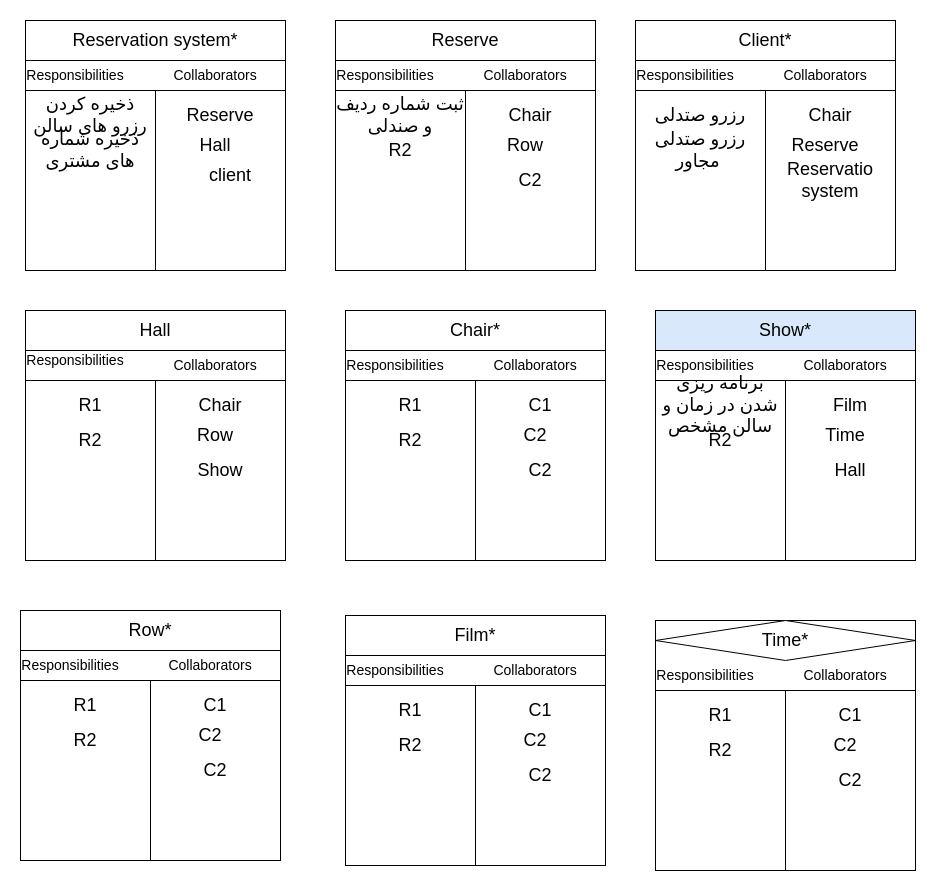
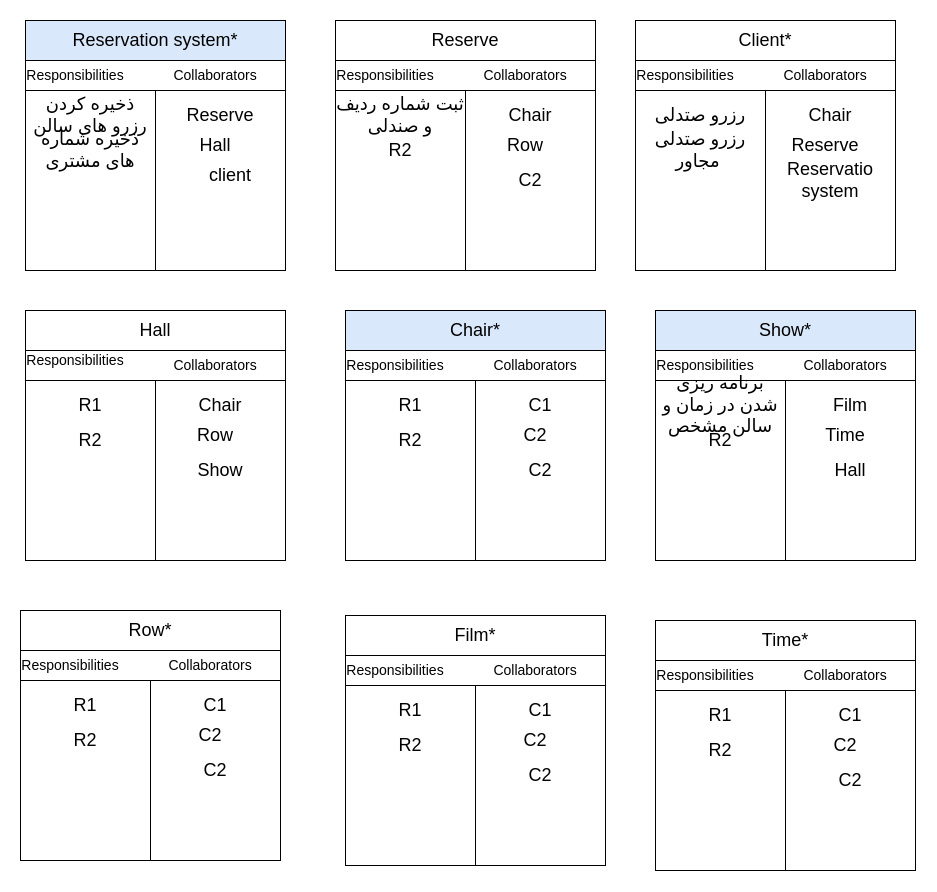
node "Reservation system*": fillcolor #ffffff -> #dae8fc
node "Chair*": fillcolor #ffffff -> #dae8fc
node "Time*": shape diamond -> rectangle
